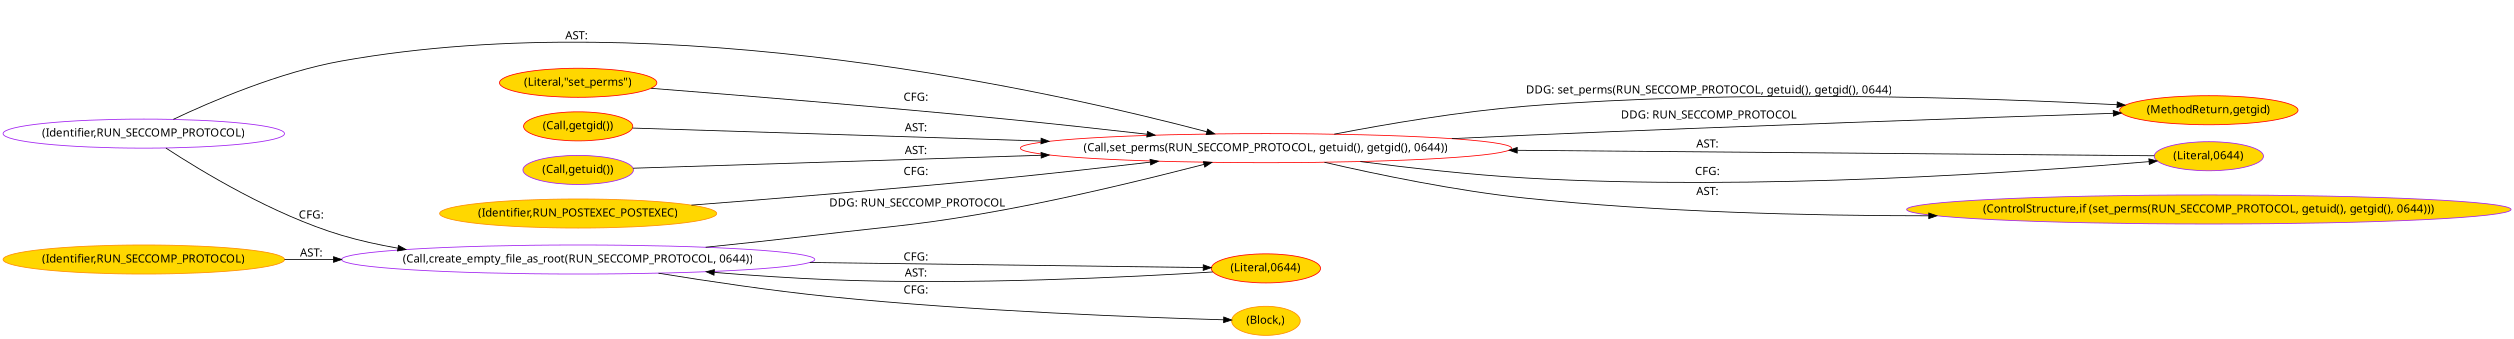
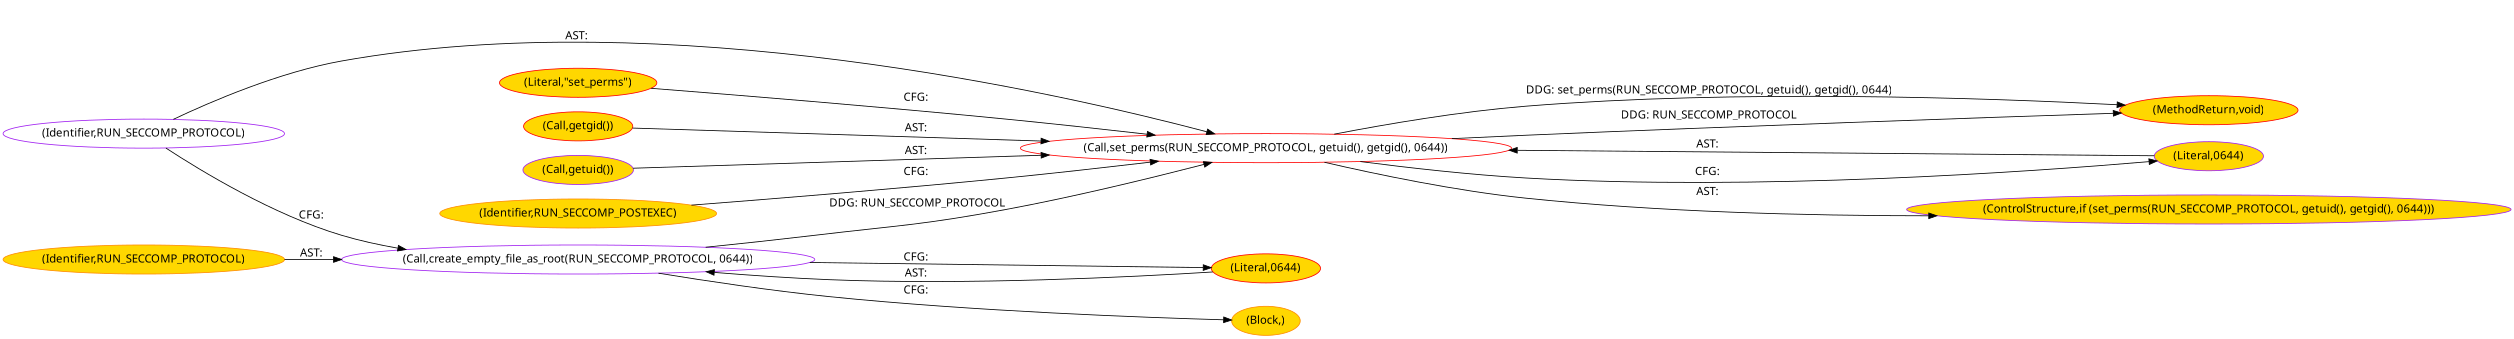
node "(MethodReturn,getgid)": label "(MethodReturn,getgid)" -> "(MethodReturn,void)"
node "(Identifier,RUN_POSTEXEC_POSTEXEC)": label "(Identifier,RUN_POSTEXEC_POSTEXEC)" -> "(Identifier,RUN_SECCOMP_POSTEXEC)"
